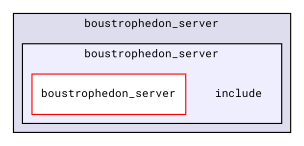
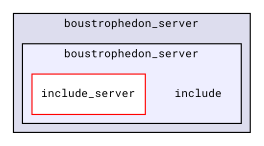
node "boustrophedon_server": label "boustrophedon_server" -> "include_server"
